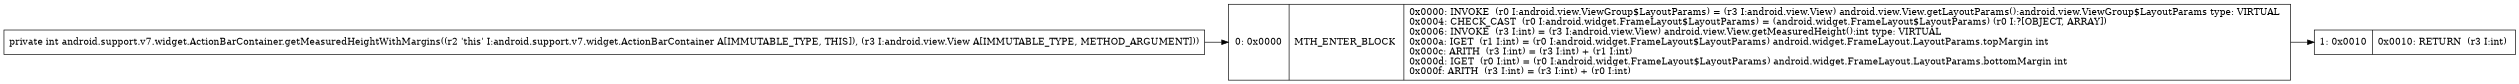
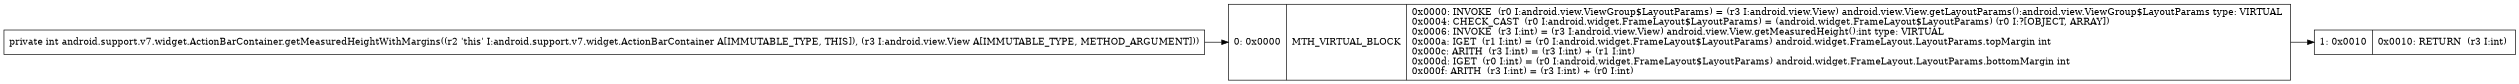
node "0: 0x0000": text "MTH_ENTER_BLOCK" -> "MTH_VIRTUAL_BLOCK"
